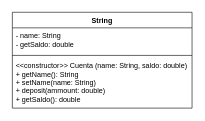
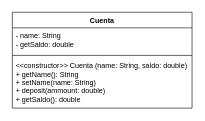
node "String": label "String" -> "Cuenta"
